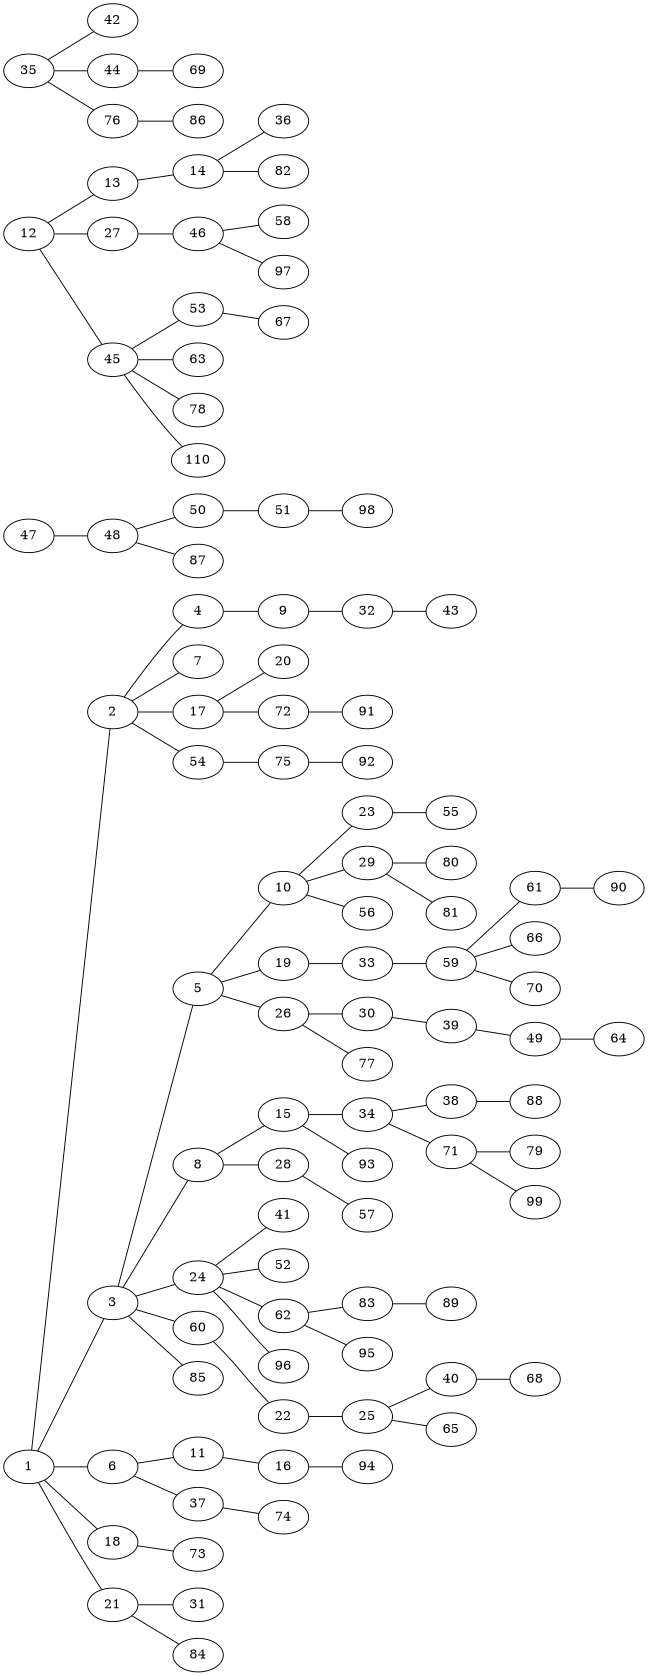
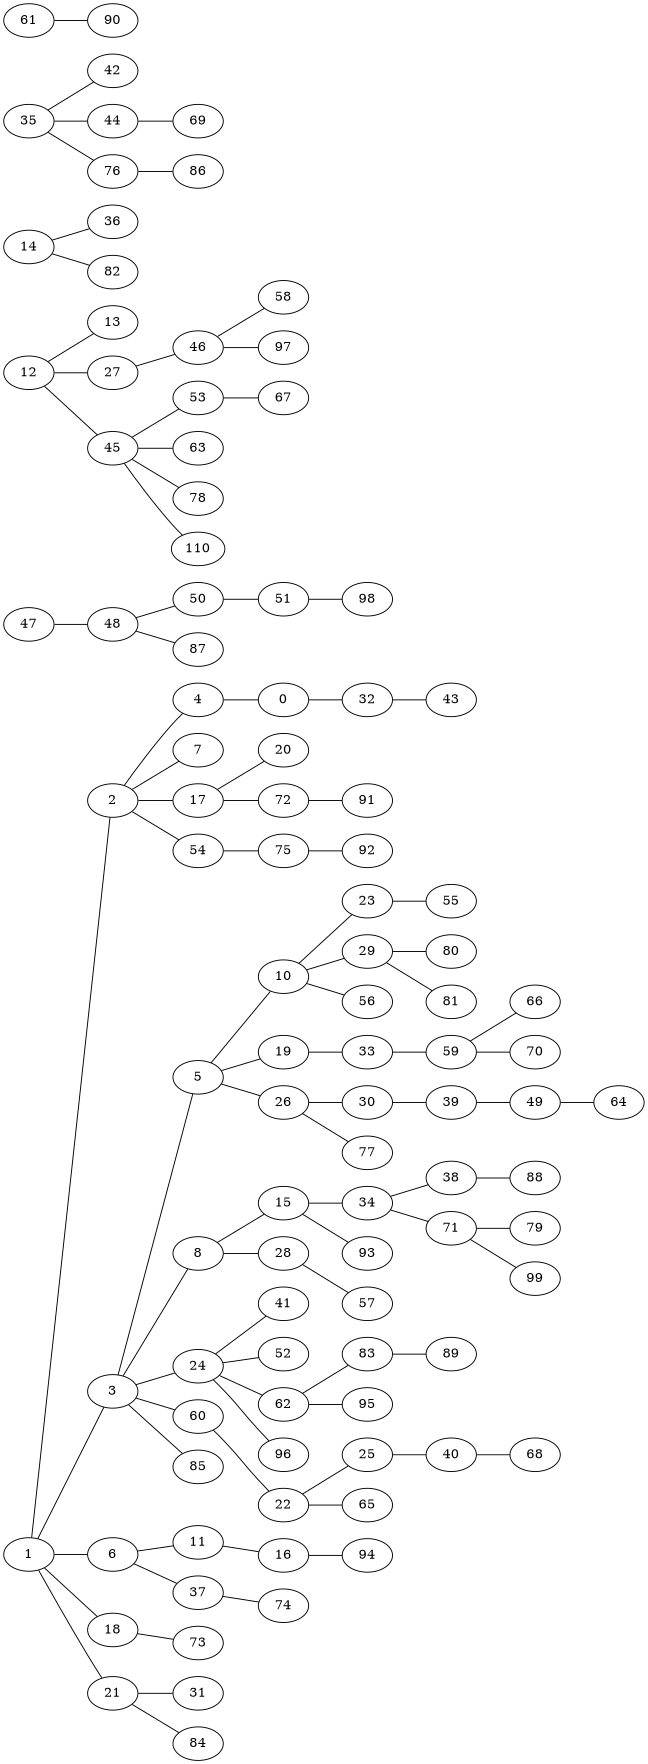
edge "14" -- "13": removed
node "9": label "9" -> "0"
edge "61" -- "59": removed
edge "25" -- "65": now "22" -- "65"
